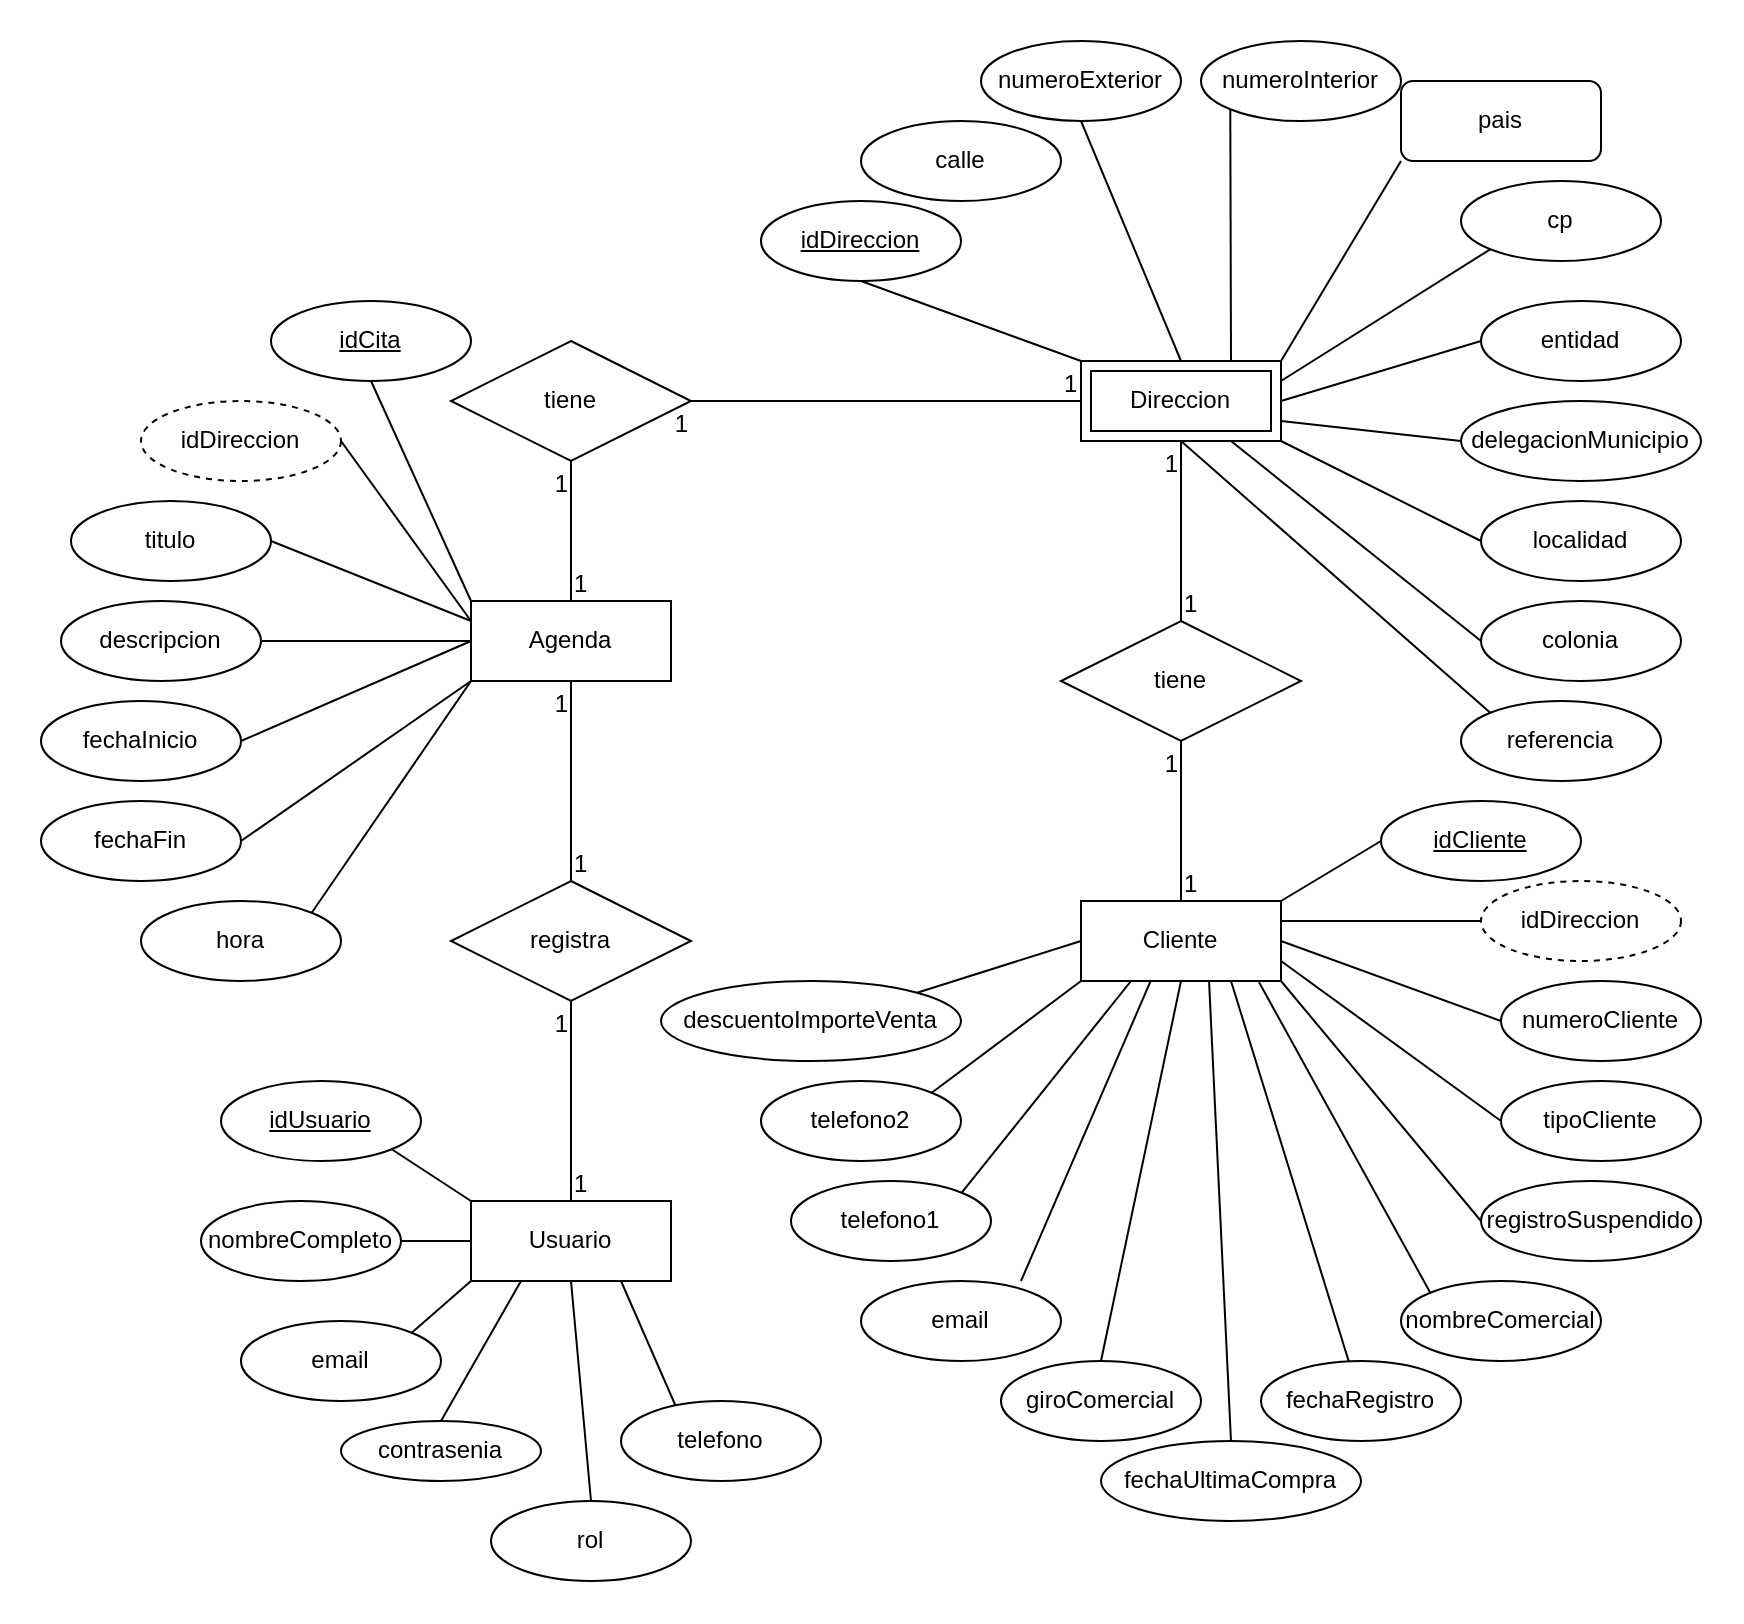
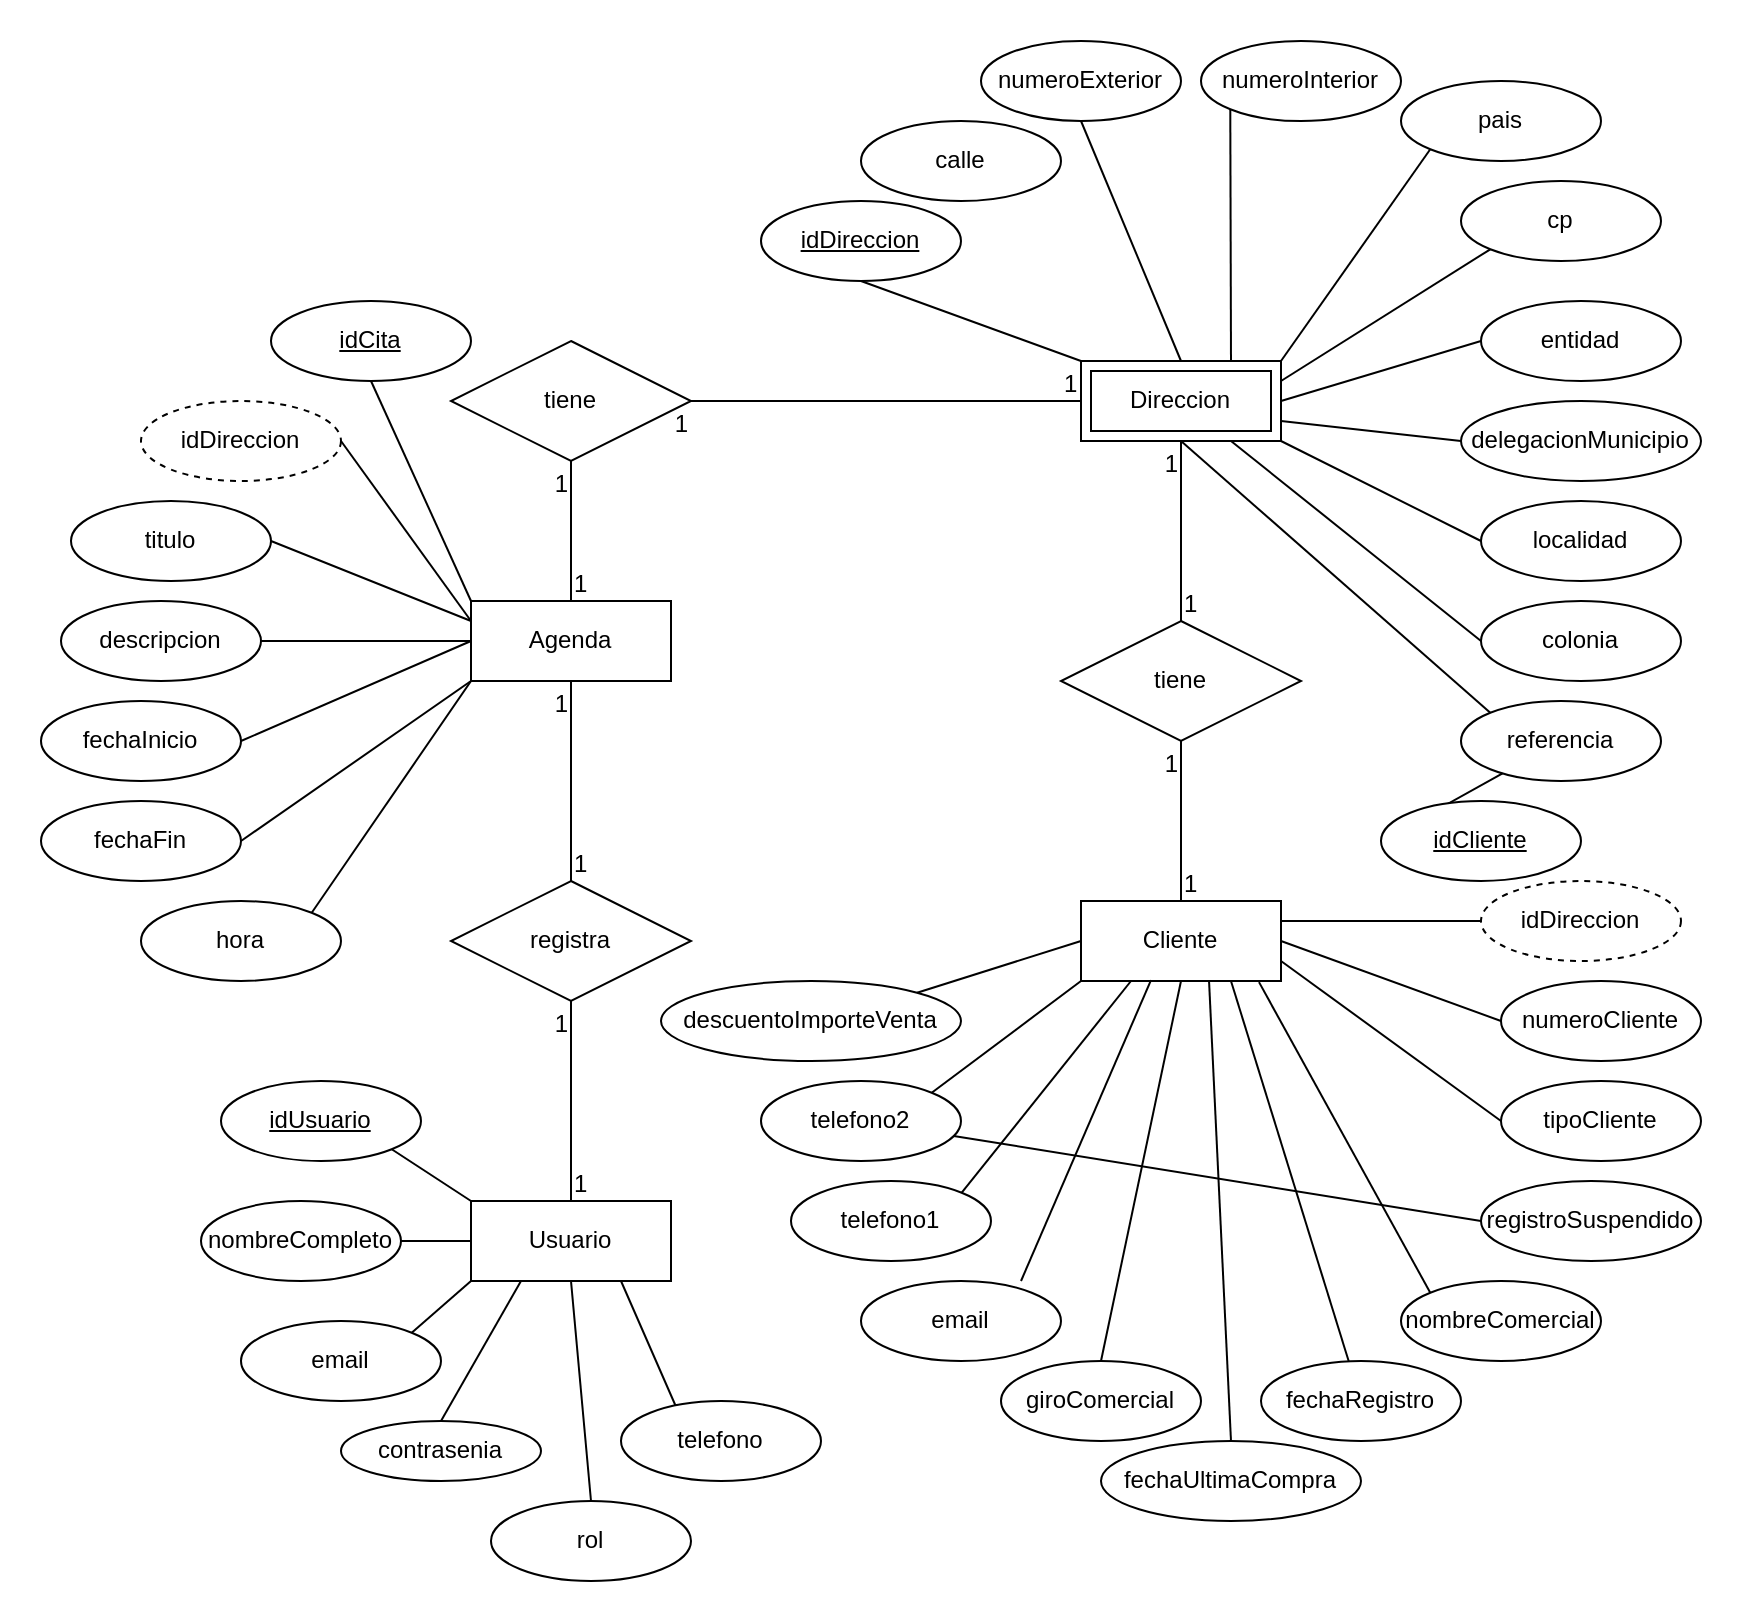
node "pais": shape rounded rectangle -> ellipse
edge "idCliente" -- "Cliente": now "idCliente" -- "referencia"
edge "Cliente" -- "registroSuspendido": now "telefono2" -- "registroSuspendido"
